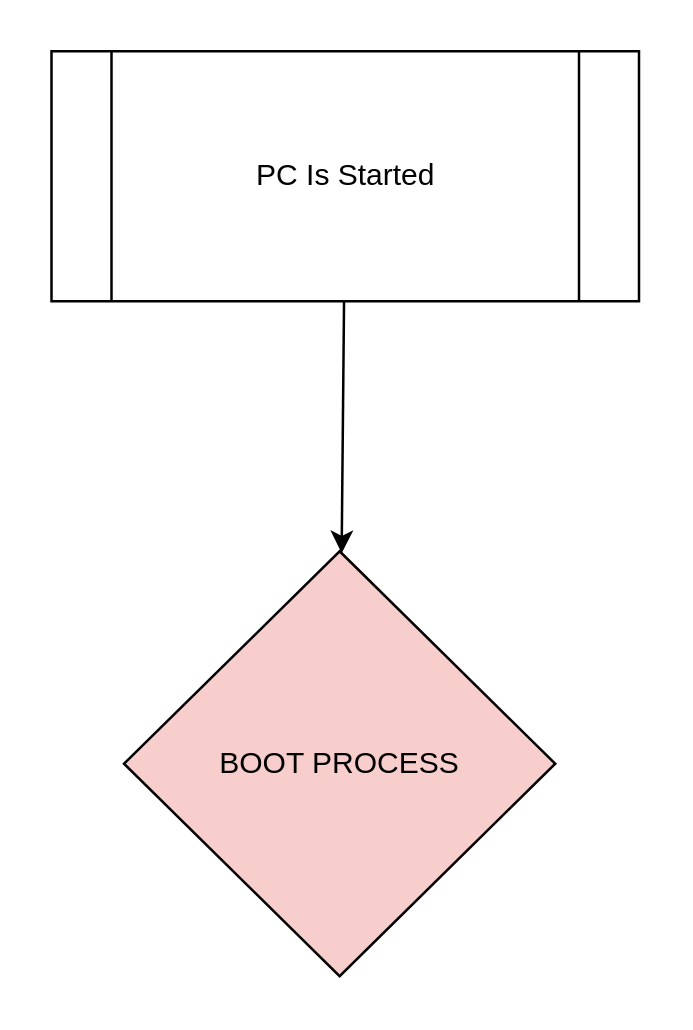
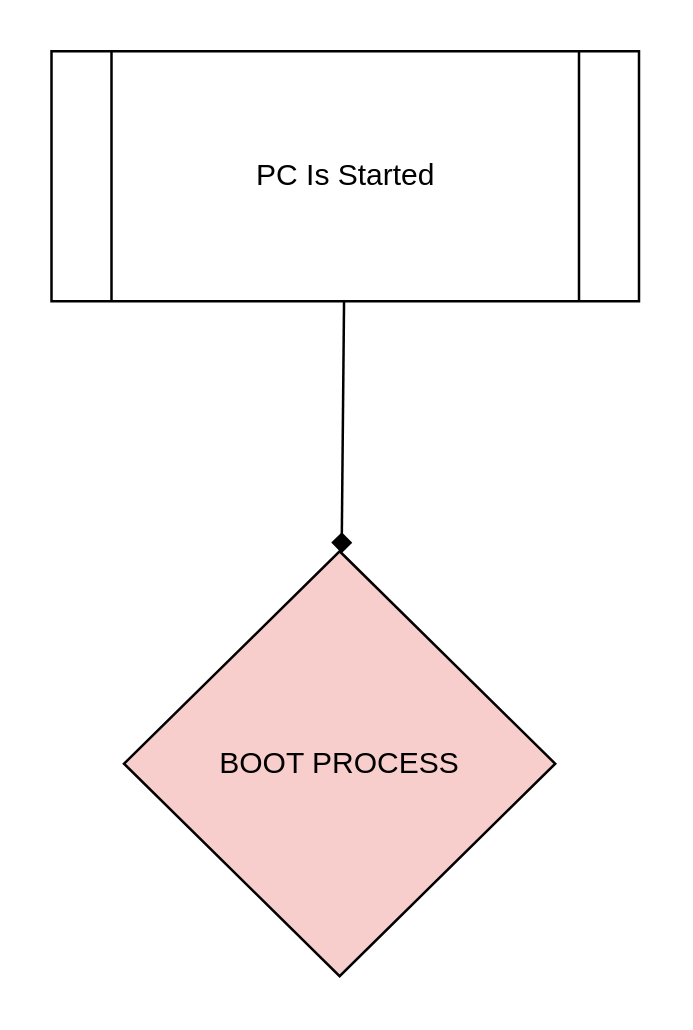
edge "PC Is Started" -> "BOOT PROCESS": arrowhead classic -> diamond
